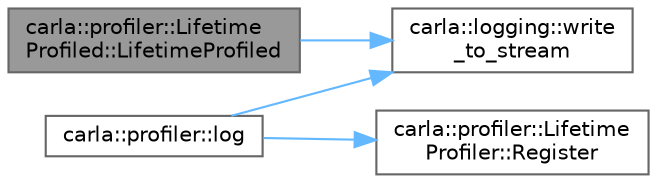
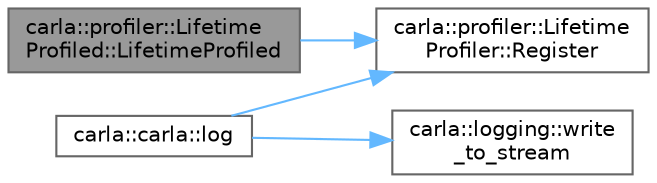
edge "carla::profiler::Lifetime Profiled::LifetimeProfiled" -> "carla::logging::write _to_stream": now "carla::profiler::Lifetime Profiled::LifetimeProfiled" -> "carla::profiler::Lifetime Profiler::Register"
node "carla::profiler::log": label "carla::profiler::log" -> "carla::carla::log"
